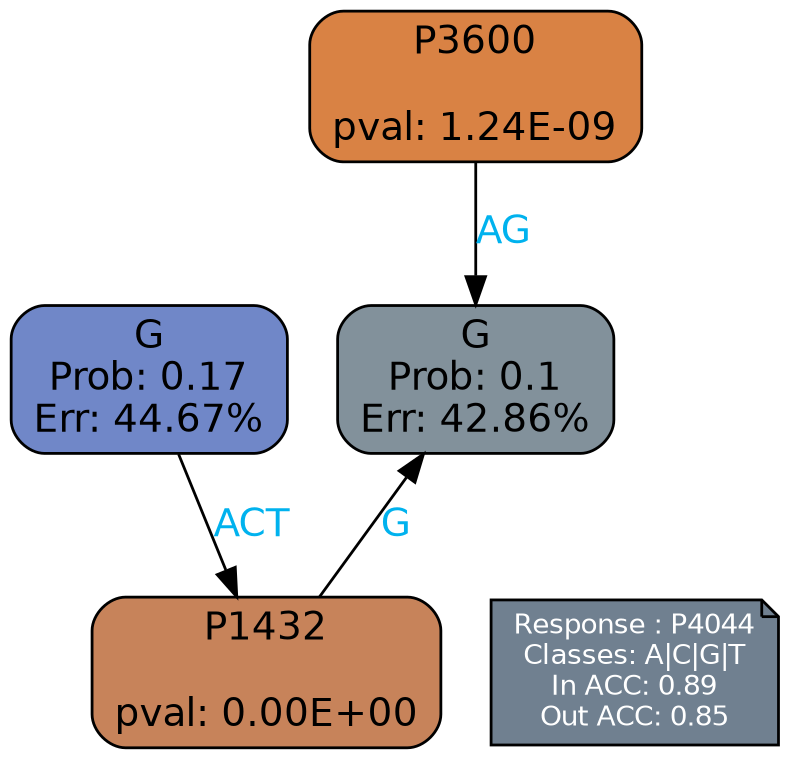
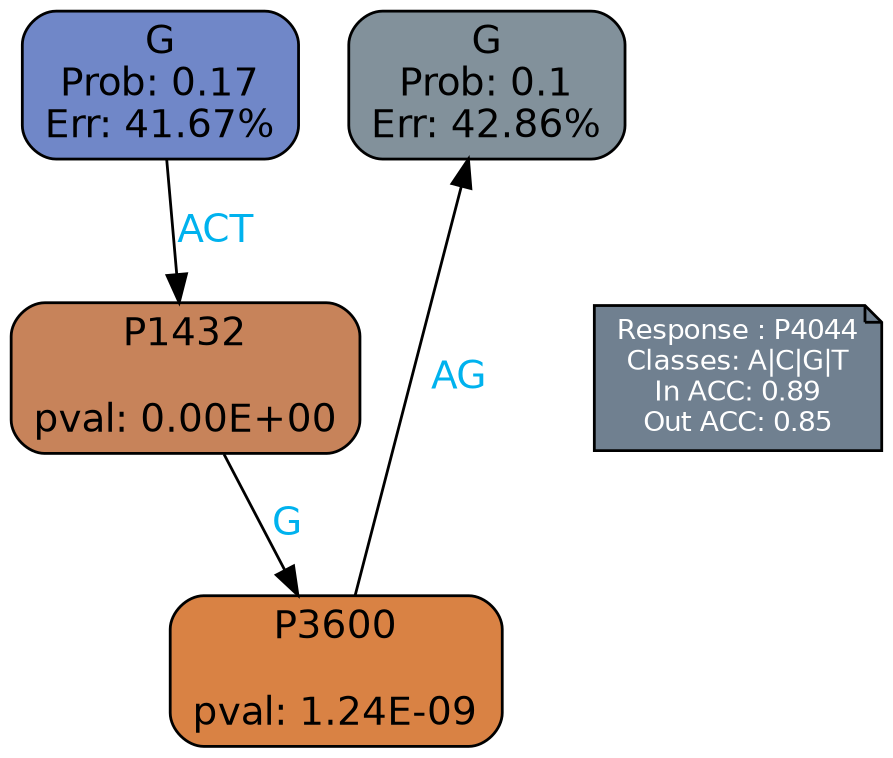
node "G Prob: 0.17 Err: 44.67%": label "G Prob: 0.17 Err: 44.67%" -> "G Prob: 0.17 Err: 41.67%"
edge "P1432 pval: 0.00E+00" -> "G Prob: 0.1 Err: 42.86%": now "P1432 pval: 0.00E+00" -> "P3600 pval: 1.24E-09"
